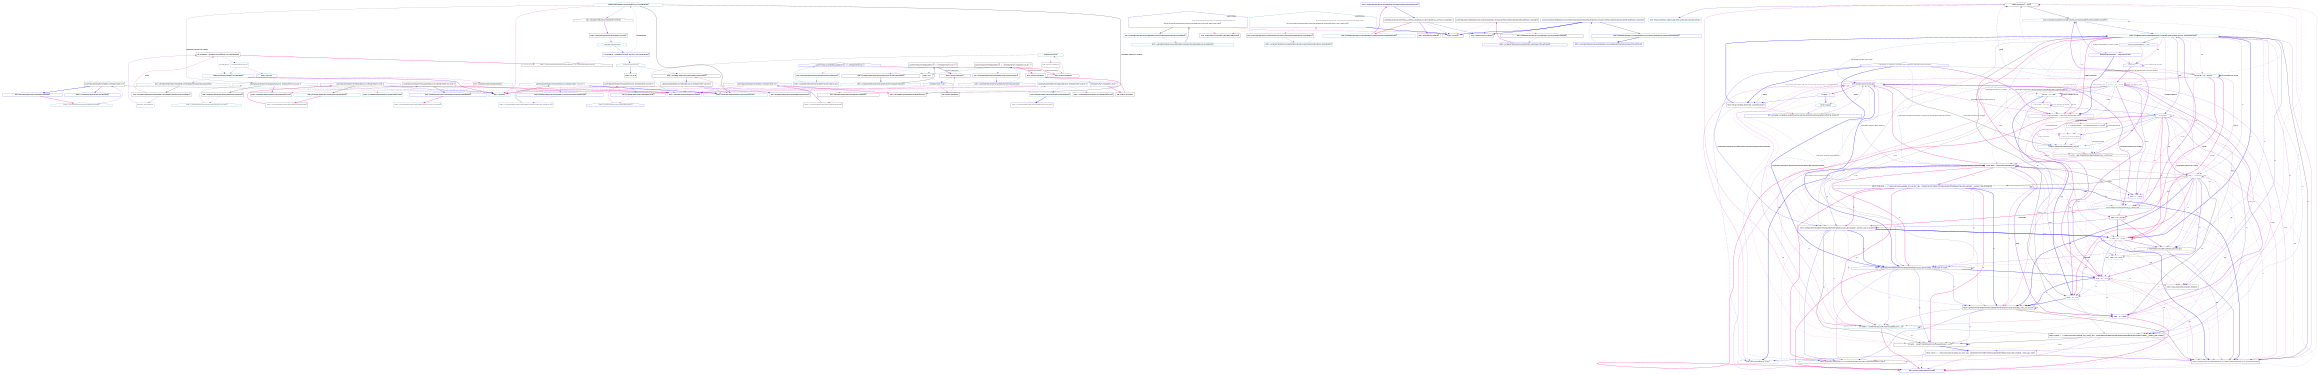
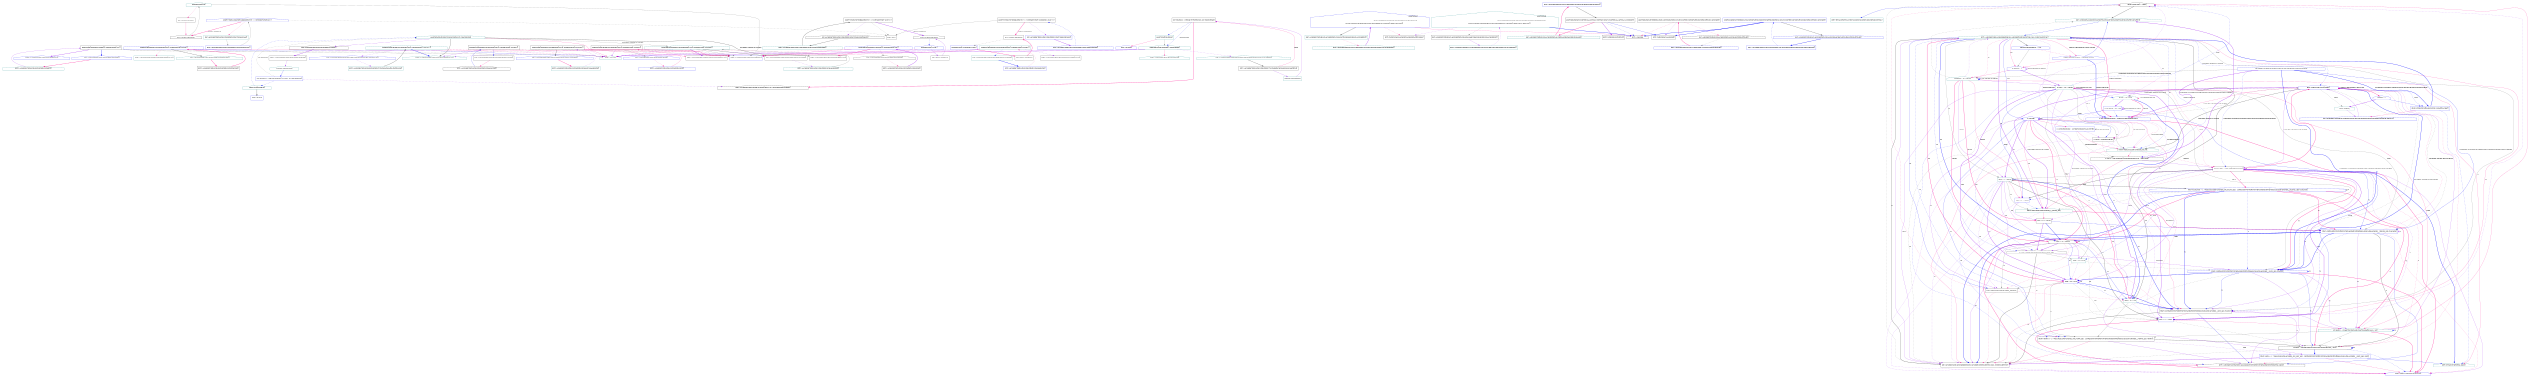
edge "Assert.True(resultBool)" -> "Entry Humanizer.Tests.Bytes.ParsingTests.ParseKilobytes()": now "Assert.True(resultBool)" -> "Assert.Equal(ByteSize.FromKilobytes(1020), resultByteSize)"
edge "0: var comparisonBase = dateToCompareAgainst.Value" -> "0: comparisonBase = comparisonBase.ToLocalTime()": now "0: var comparisonBase = dateToCompareAgainst.Value" -> "1: return Resources.DateHumanize_not_yet;"
